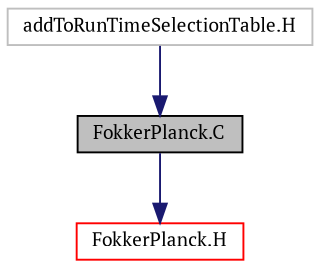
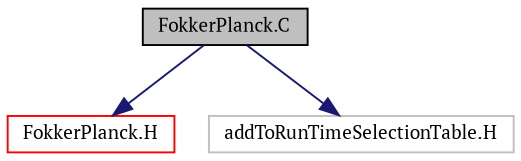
edge "addToRunTimeSelectionTable.H" -> "FokkerPlanck.C": reversed
